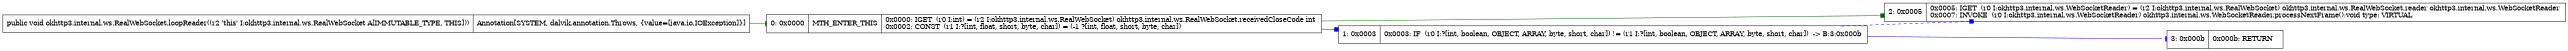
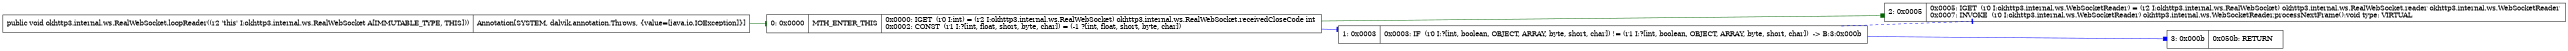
edge "1: 0x0003" -> "2: 0x0005": arrowhead box -> tee
edge "0: 0x0000" -> "1: 0x0003": arrowhead box -> tee
edge "1: 0x0003" -> "3: 0x000b": arrowhead tee -> box
node "3: 0x000b": text "0x000b: RETURN" -> "0x050b: RETURN"
